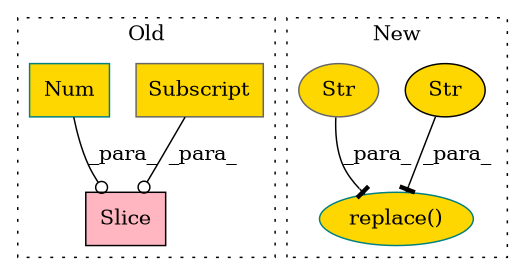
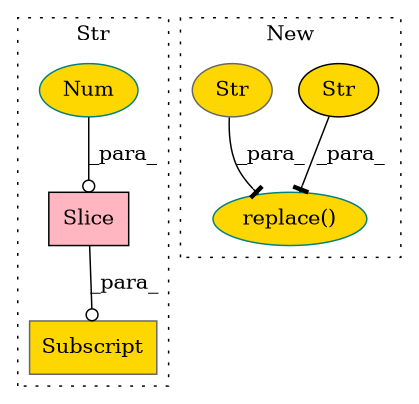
cluster "Old": label "Old" -> "Str"
node "Num": shape box -> ellipse
edge "Subscript" -> "Slice": reversed
